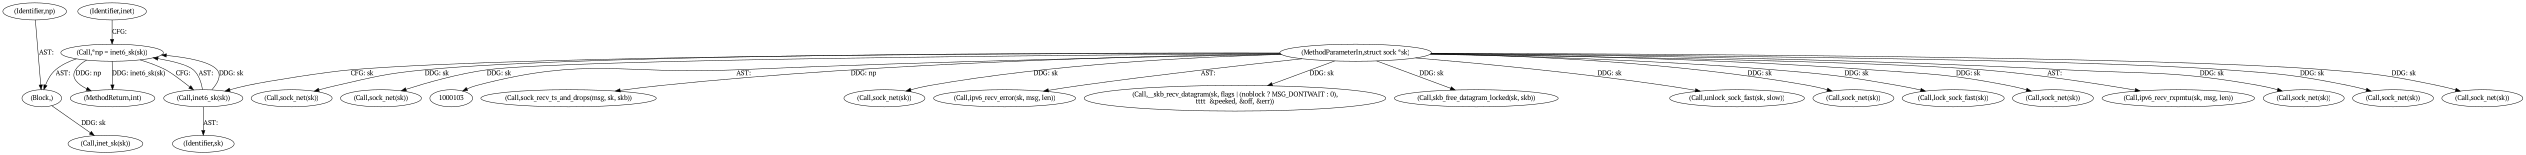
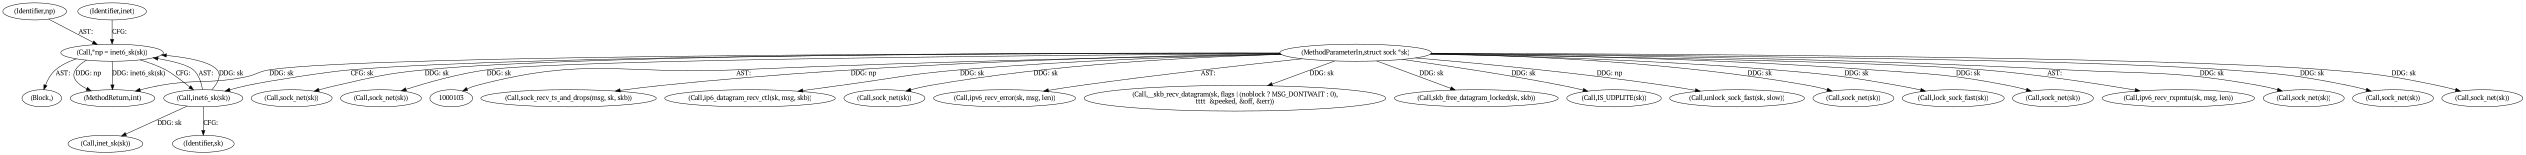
edge "(Identifier,np)" -> "(Block,)": now "(Identifier,np)" -> "(Call,*np = inet6_sk(sk))"
edge "(MethodParameterIn,struct sock *sk)" -> "(MethodReturn,int)": added, label "DDG: sk"
edge "(MethodParameterIn,struct sock *sk)" -> "(Call,unlock_sock_fast(sk, slow))": label "DDG: sk" -> "DDG: np"
node "(Call,ip6_datagram_recv_ctl(sk, msg, skb))": added
node "(Call,IS_UDPLITE(sk))": added
edge "(Block,)" -> "(Call,inet_sk(sk))": now "(Call,inet6_sk(sk))" -> "(Call,inet_sk(sk))"
edge "(Call,inet6_sk(sk))" -> "(Identifier,sk)": label "AST: " -> "CFG: "
